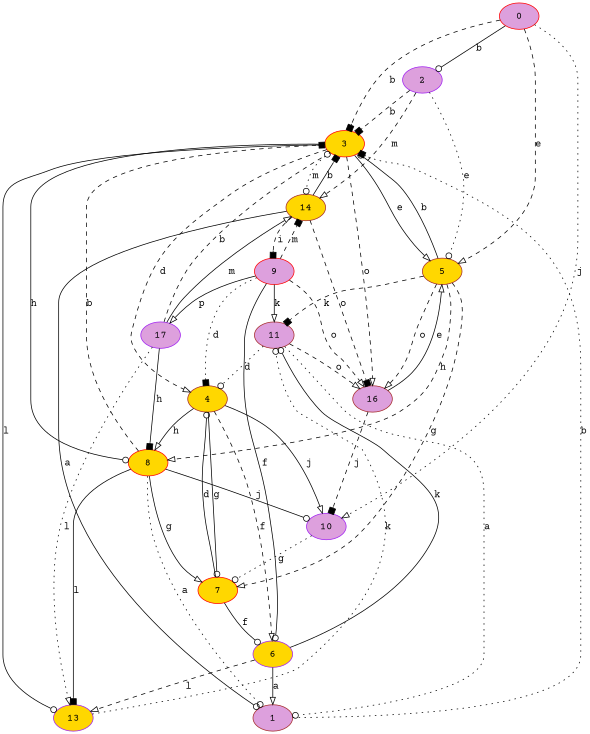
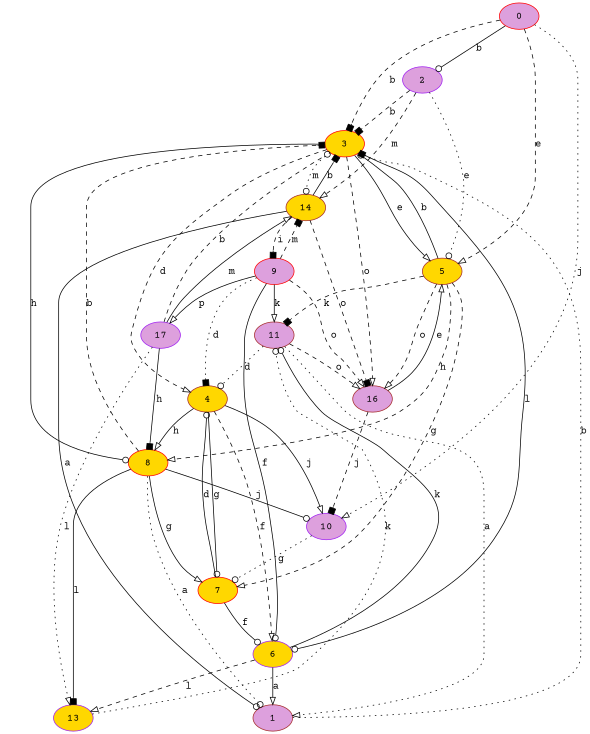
edge "3" -> "13": now "3" -> "6"
edge "11" -> "1": arrowhead odot -> onormal
